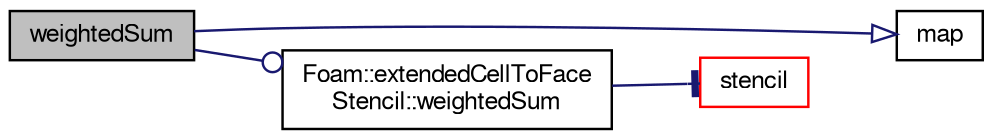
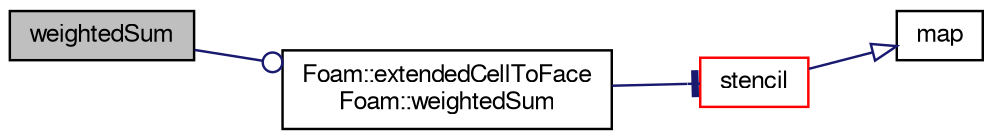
edge "weightedSum" -> "map": now "stencil" -> "map"
node "Foam::extendedCellToFace Stencil::weightedSum": label "Foam::extendedCellToFace Stencil::weightedSum" -> "Foam::extendedCellToFace Foam::weightedSum"
